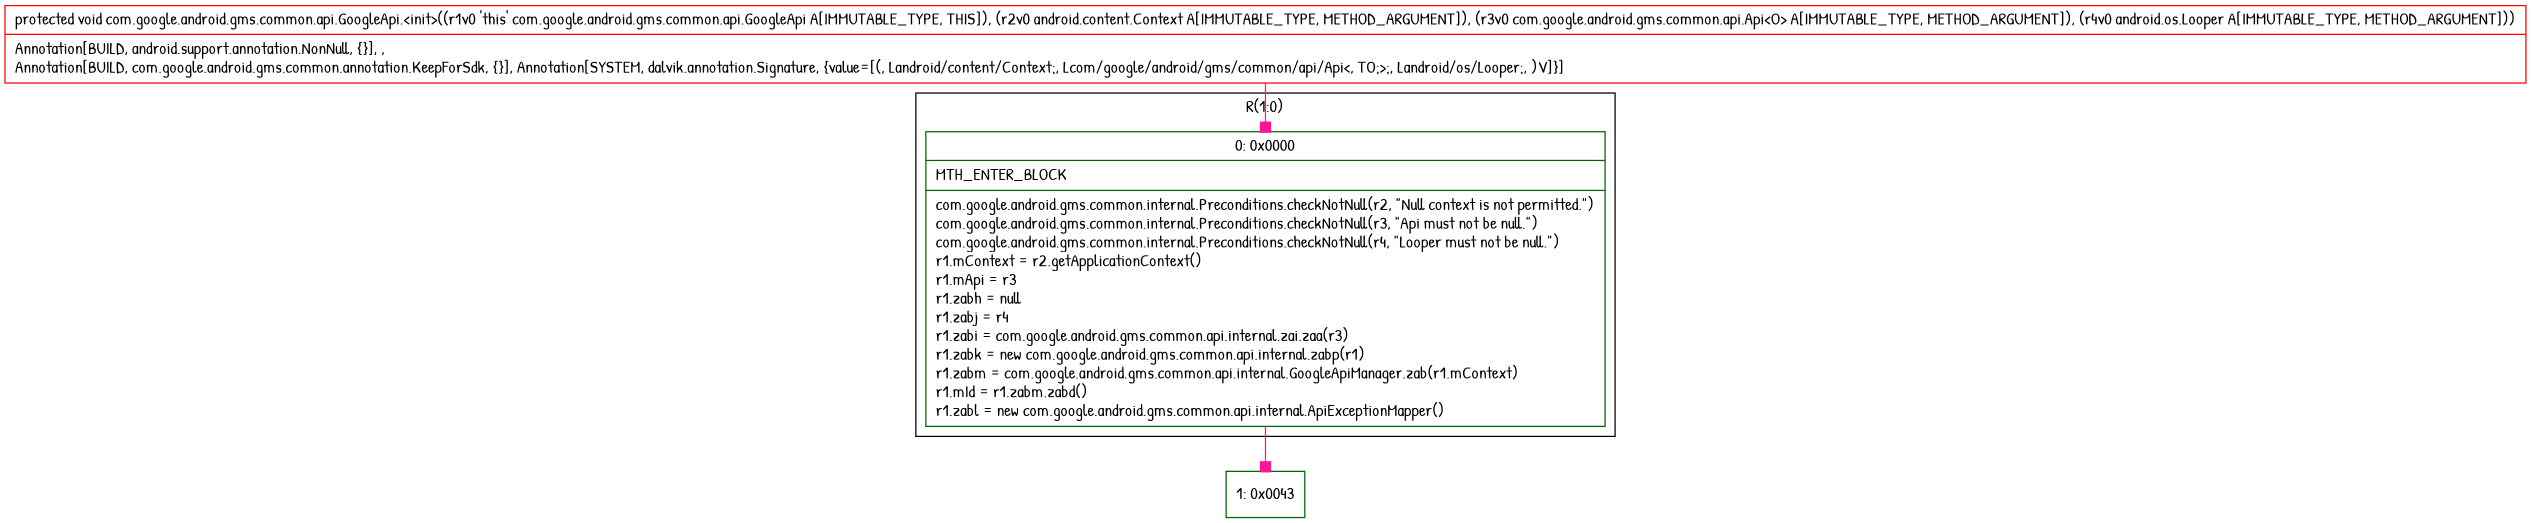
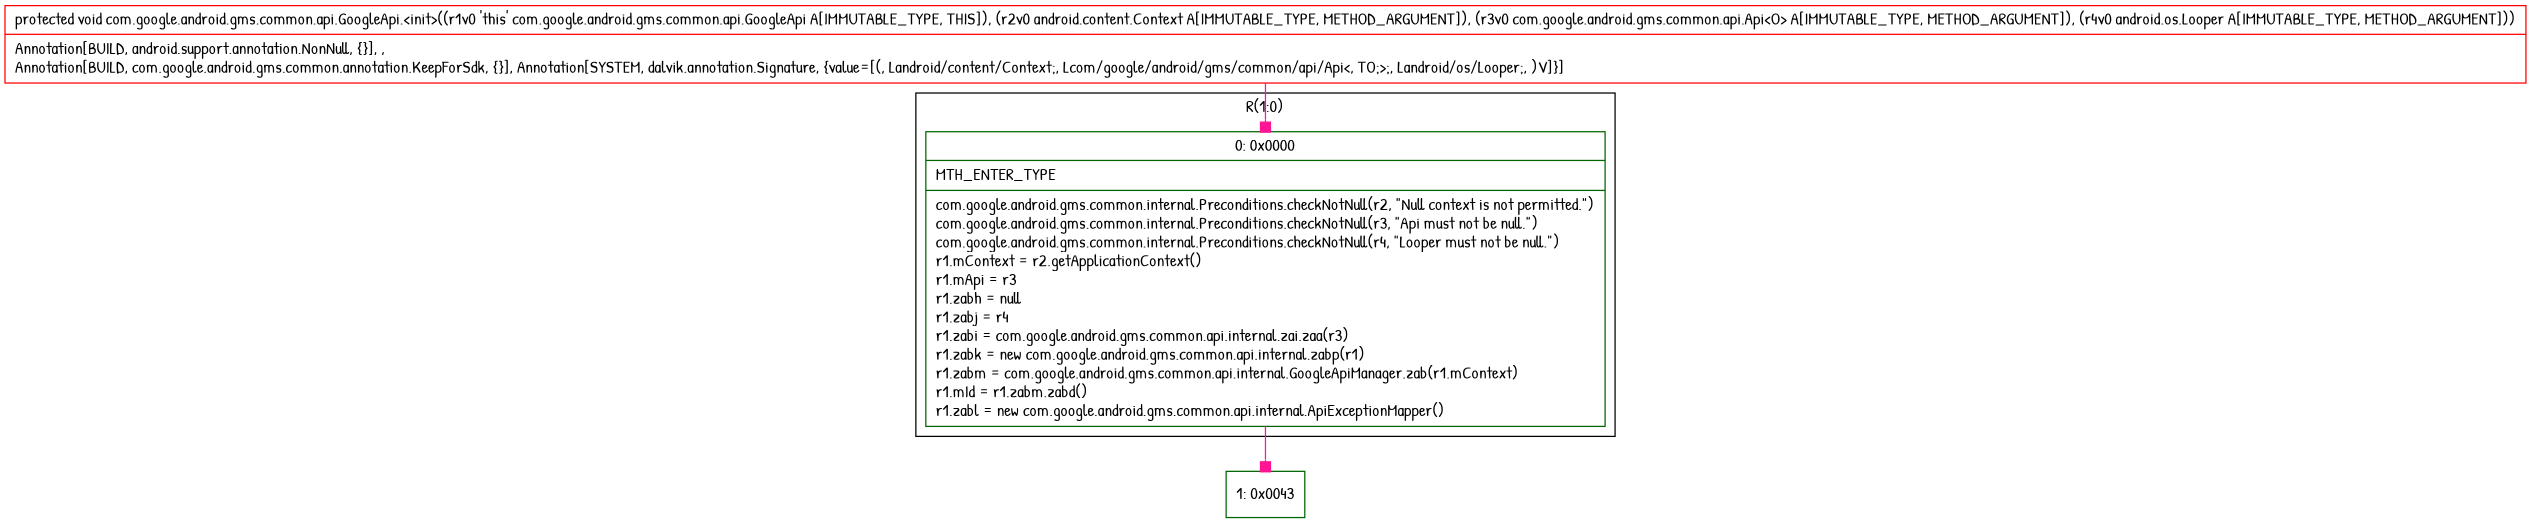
node "0: 0x0000": text "MTH_ENTER_BLOCK" -> "MTH_ENTER_TYPE"
